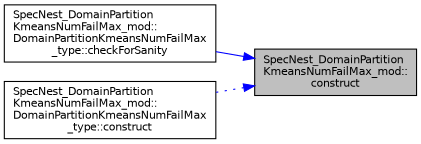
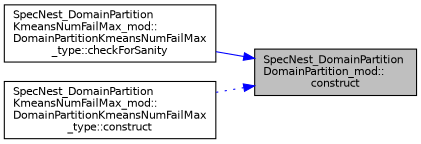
node "SpecNest_DomainPartition KmeansNumFailMax_mod:: construct": label "SpecNest_DomainPartition KmeansNumFailMax_mod:: construct" -> "SpecNest_DomainPartition DomainPartition_mod:: construct"
